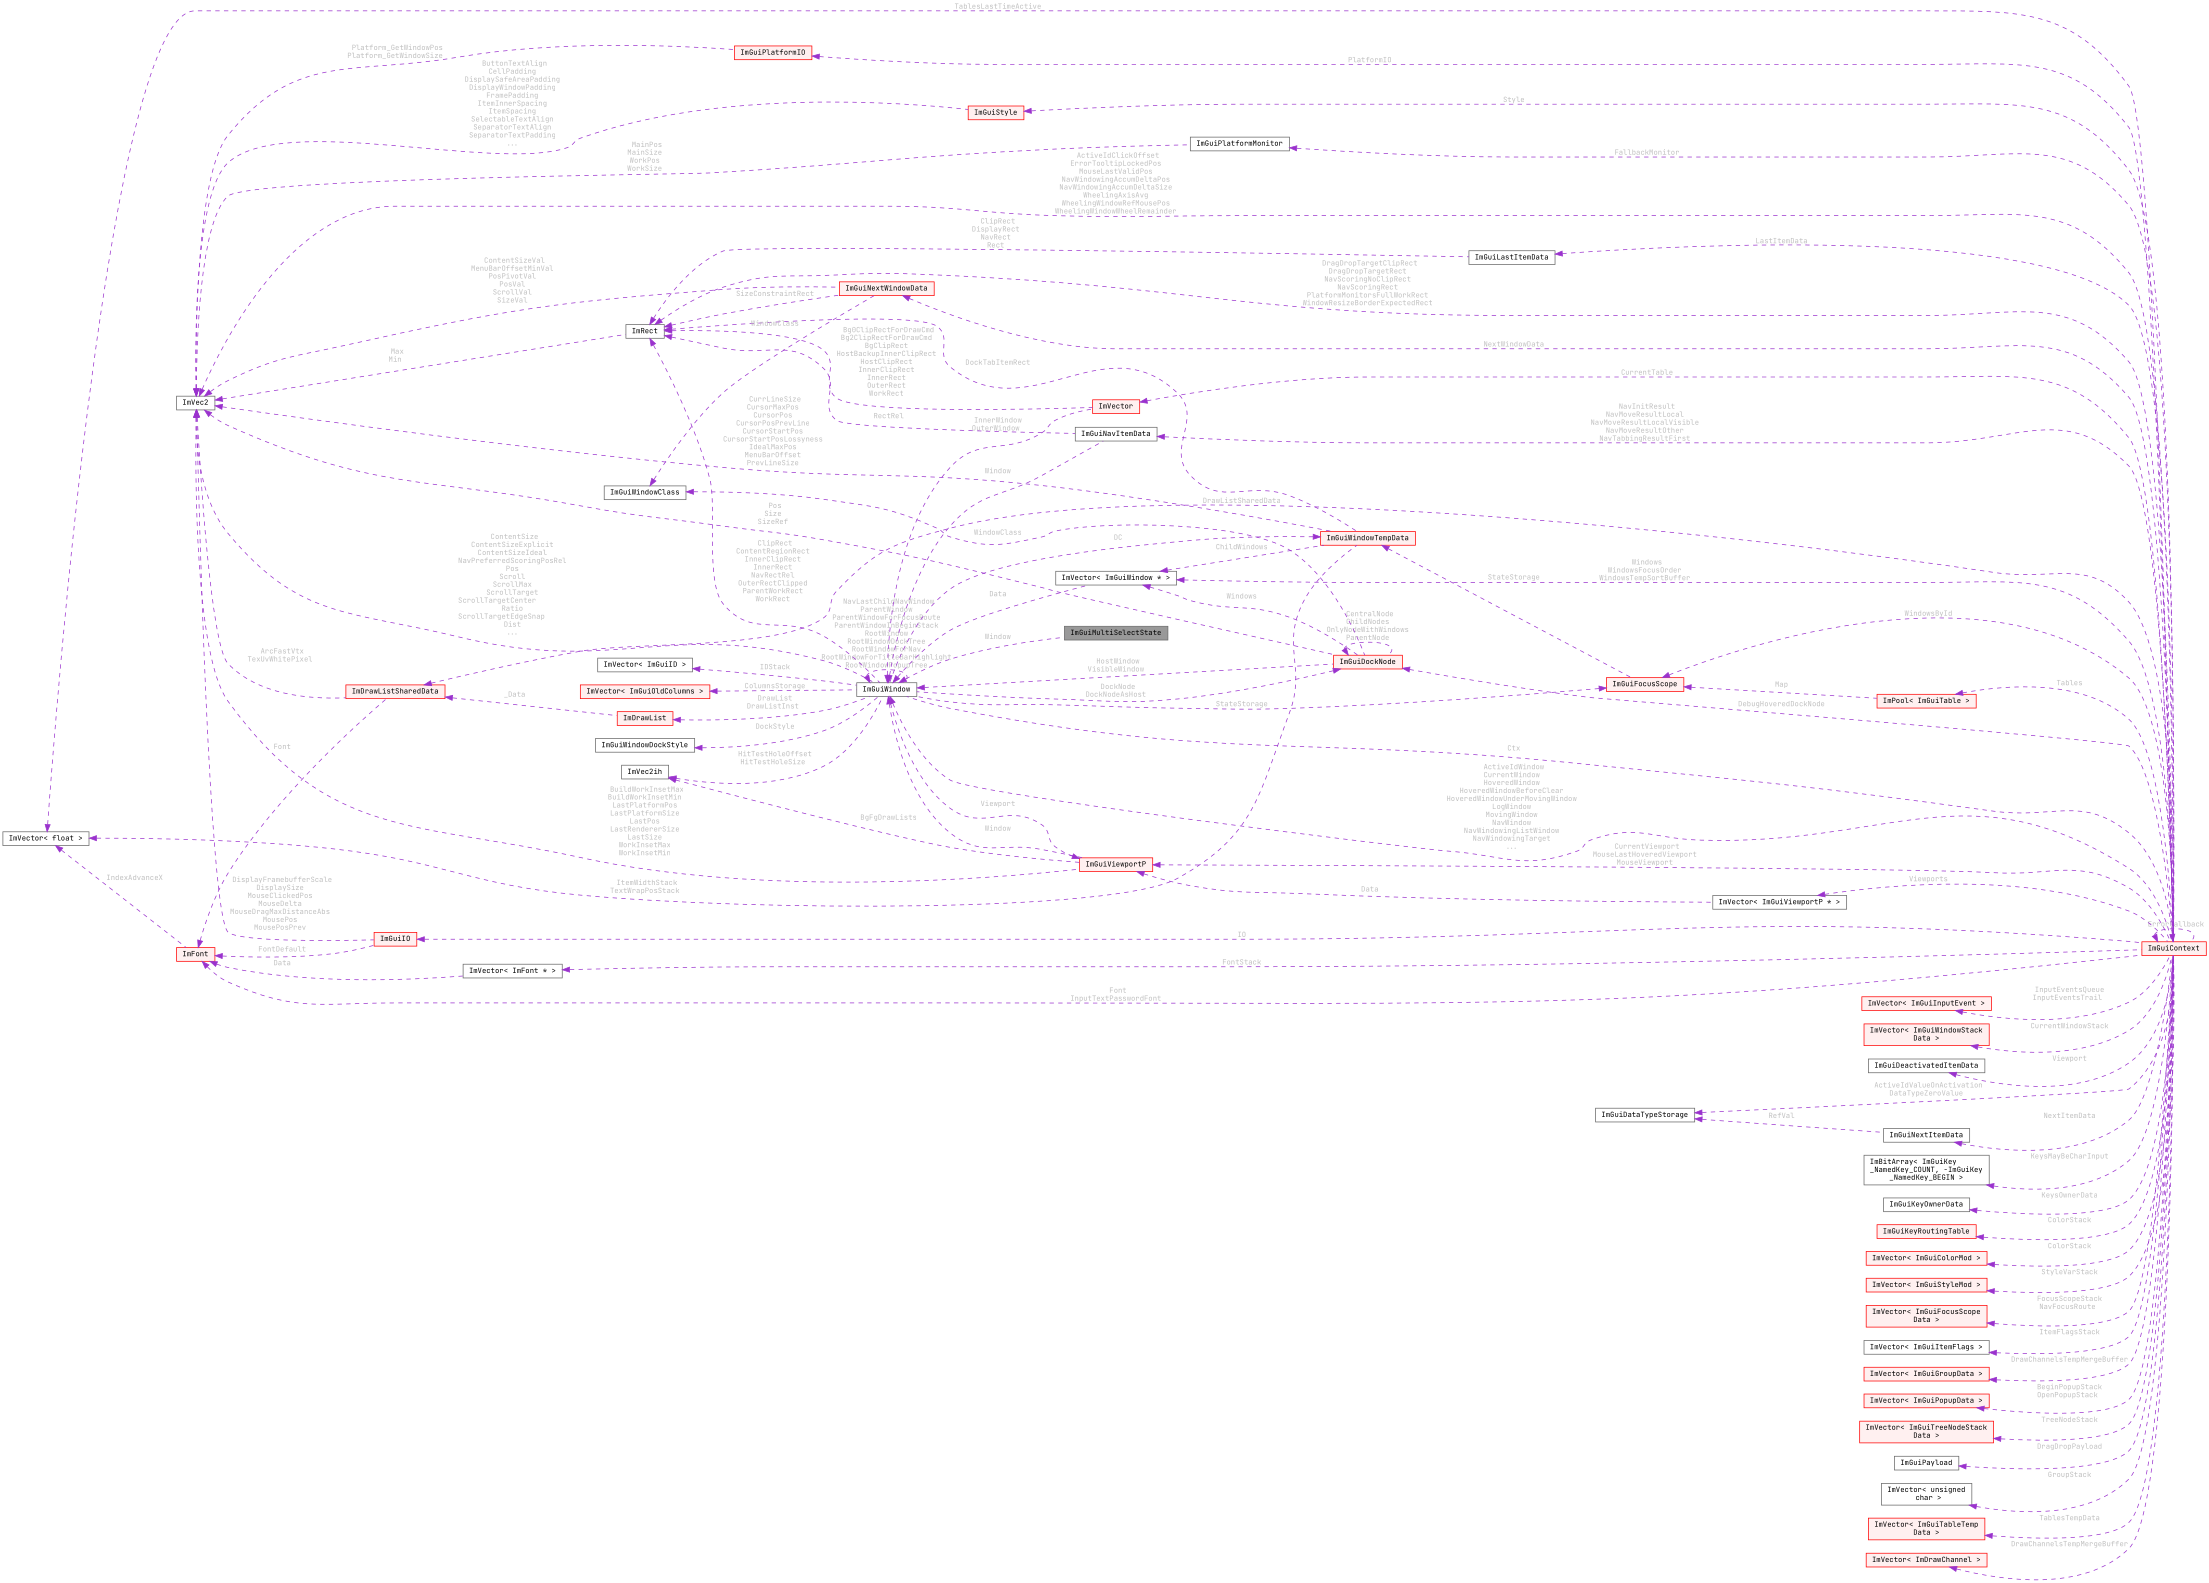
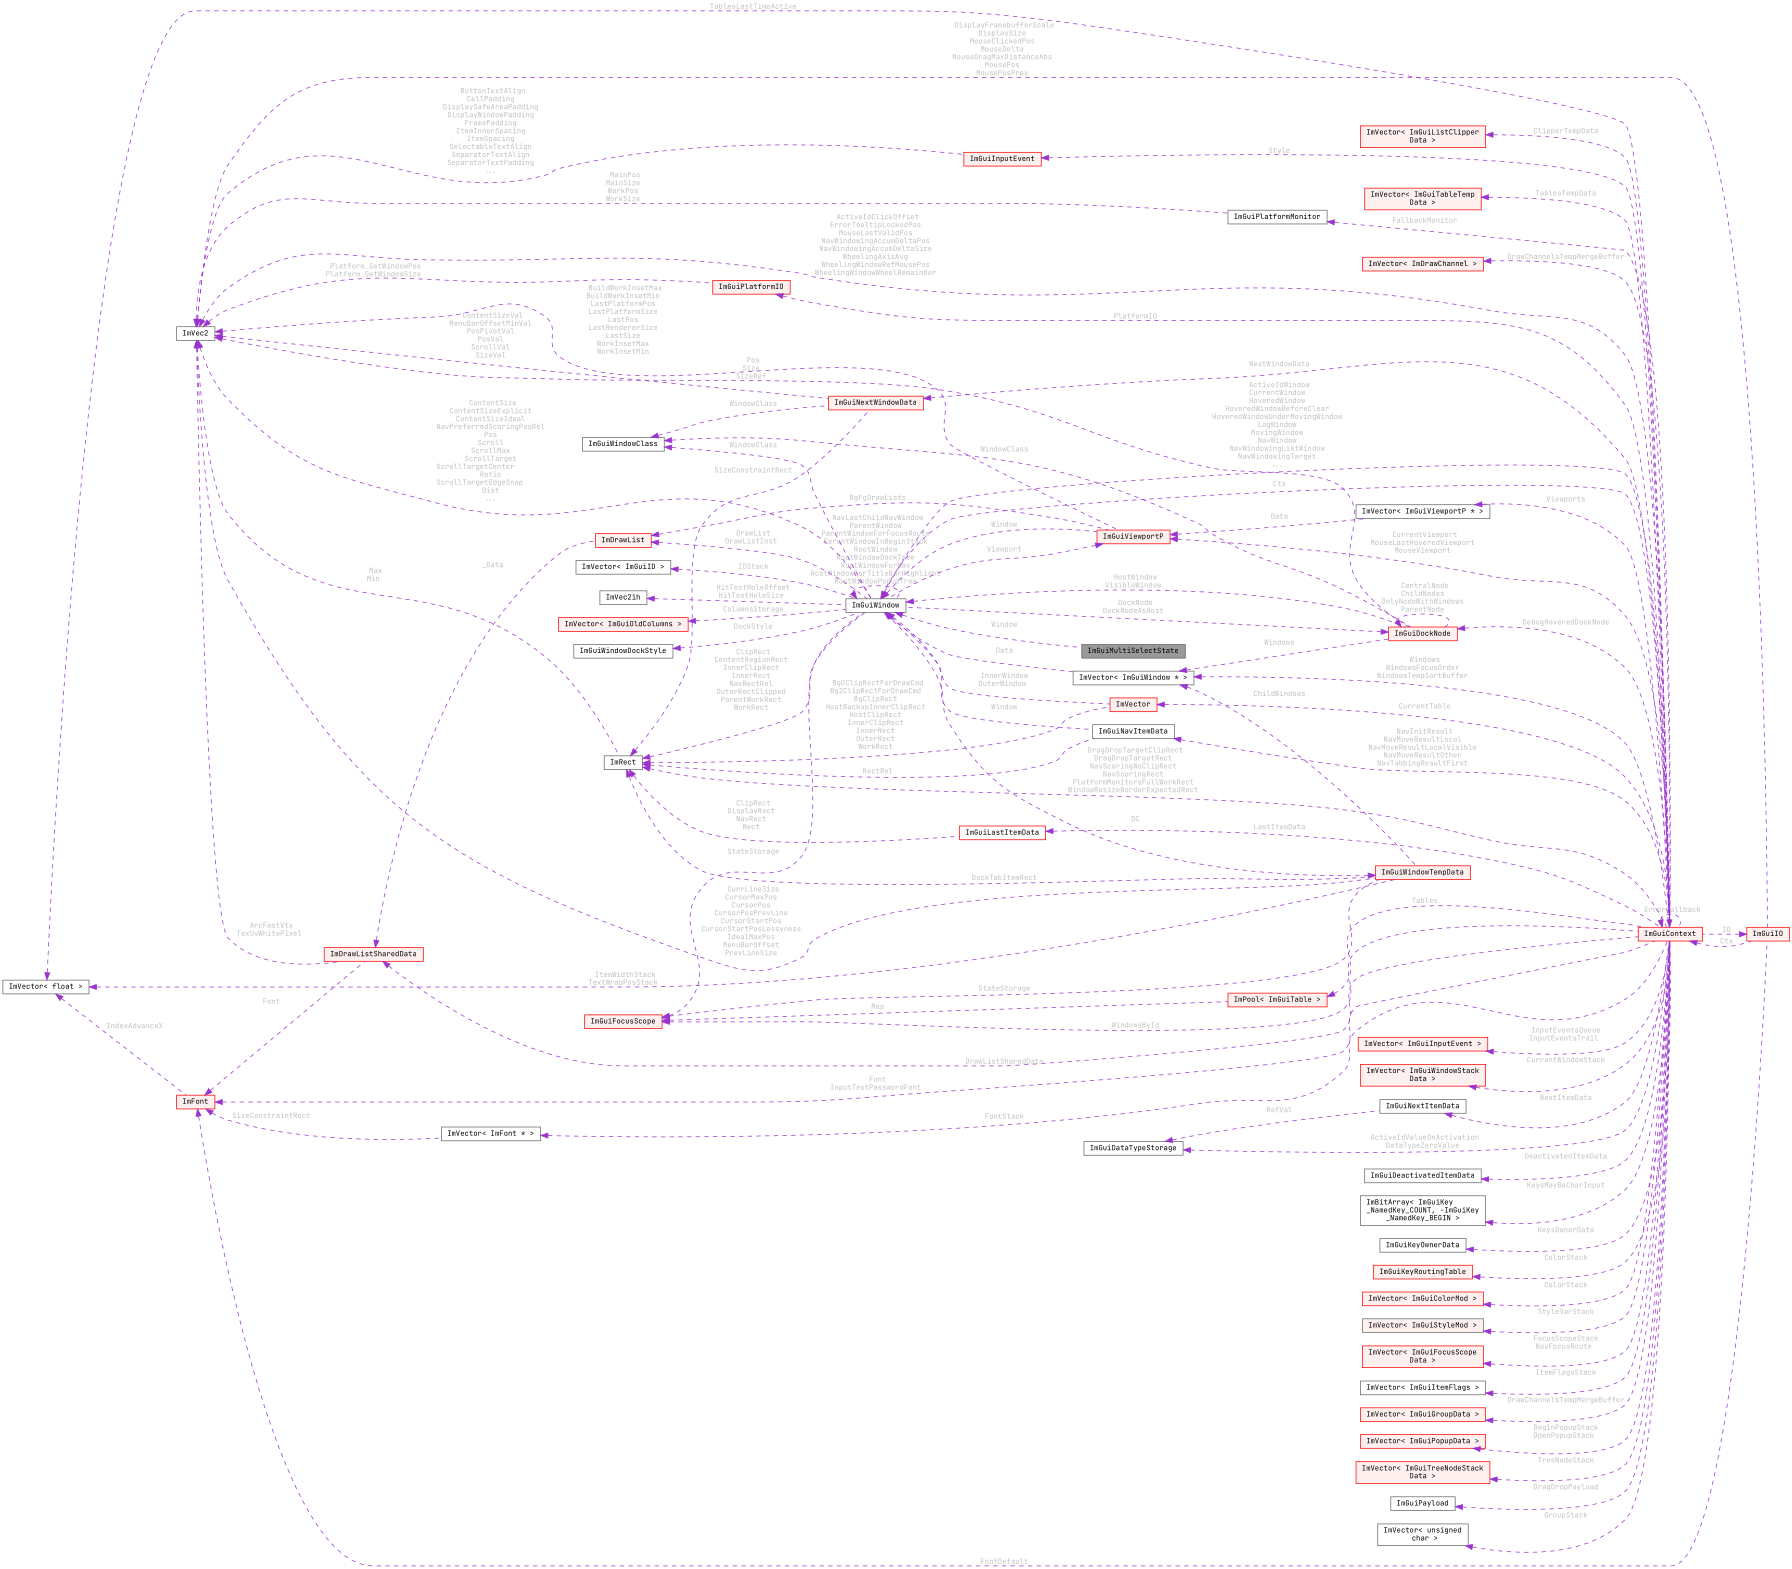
node "ImGuiStyle": label "ImGuiStyle" -> "ImGuiInputEvent"
node "ImVector< ImGuiListClipper Data >": added
node "ImGuiLastItemData": color gray40 -> red
edge "ImGuiWindow" -> "ImGuiWindowClass": added, label "WindowClass"
edge "ImGuiFocusScope" -> "ImGuiWindowTempData": reversed
edge "ImGuiViewportP" -> "ImVec2ih": now "ImGuiViewportP" -> "ImDrawList"
edge "ImGuiIO" -> "ImGuiContext": added, label "Ctx"
edge "ImVector< ImFont * >" -> "ImFont": label " Data" -> " SizeConstraintRect"
edge "ImGuiContext" -> "ImGuiDeactivatedItemData": label " Viewport" -> " DeactivatedItemData"
node "ImVector< ImGuiStyleMod >": color red -> gray40
